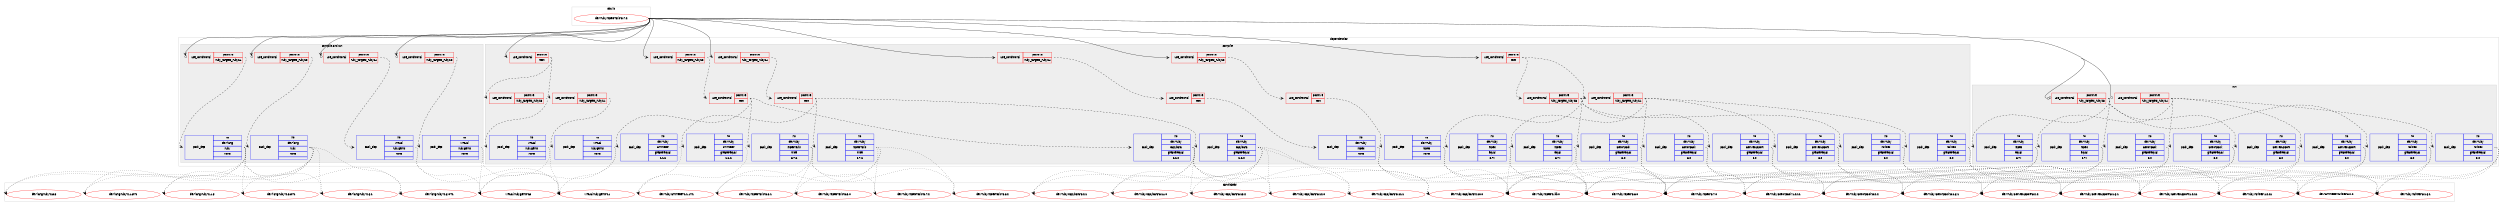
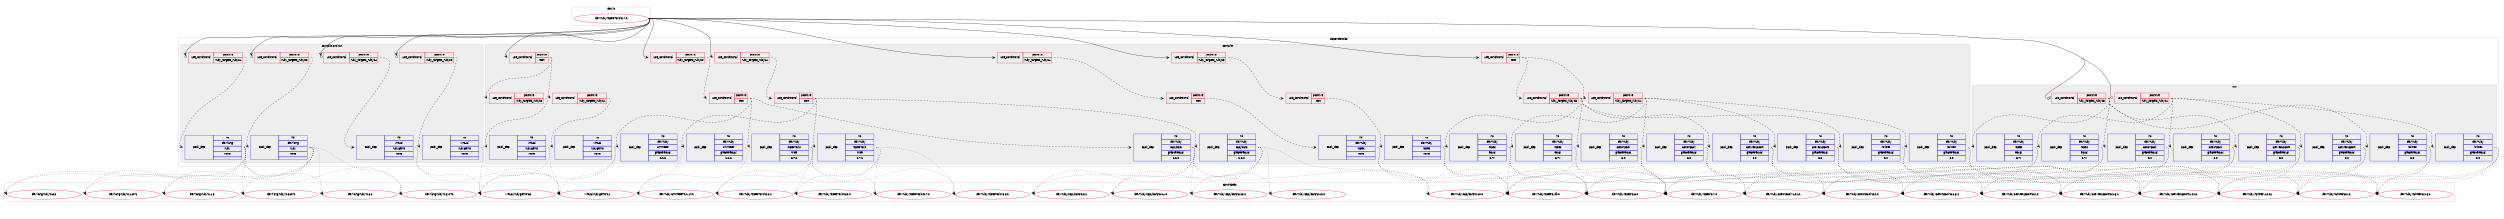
node "dev-ruby/capybara-3.11.1": removed
node "dev-ammeter/railties-5.2.2": label "dev-ammeter/railties-5.2.2" -> "dev-ruby/railties-5.2.2"
